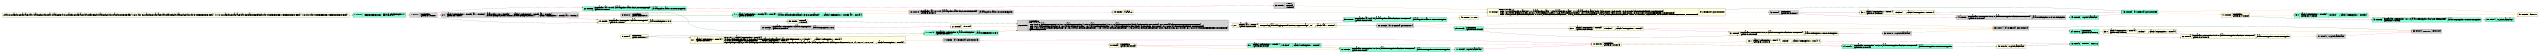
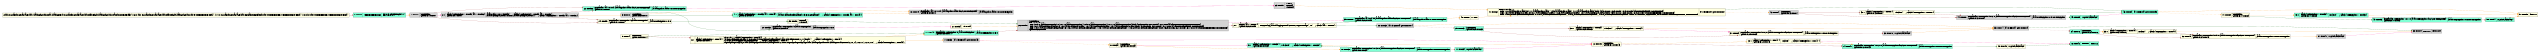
node "19: 0x0050": removed
edge "9: ?" -> "10: 0x003e": reversed
